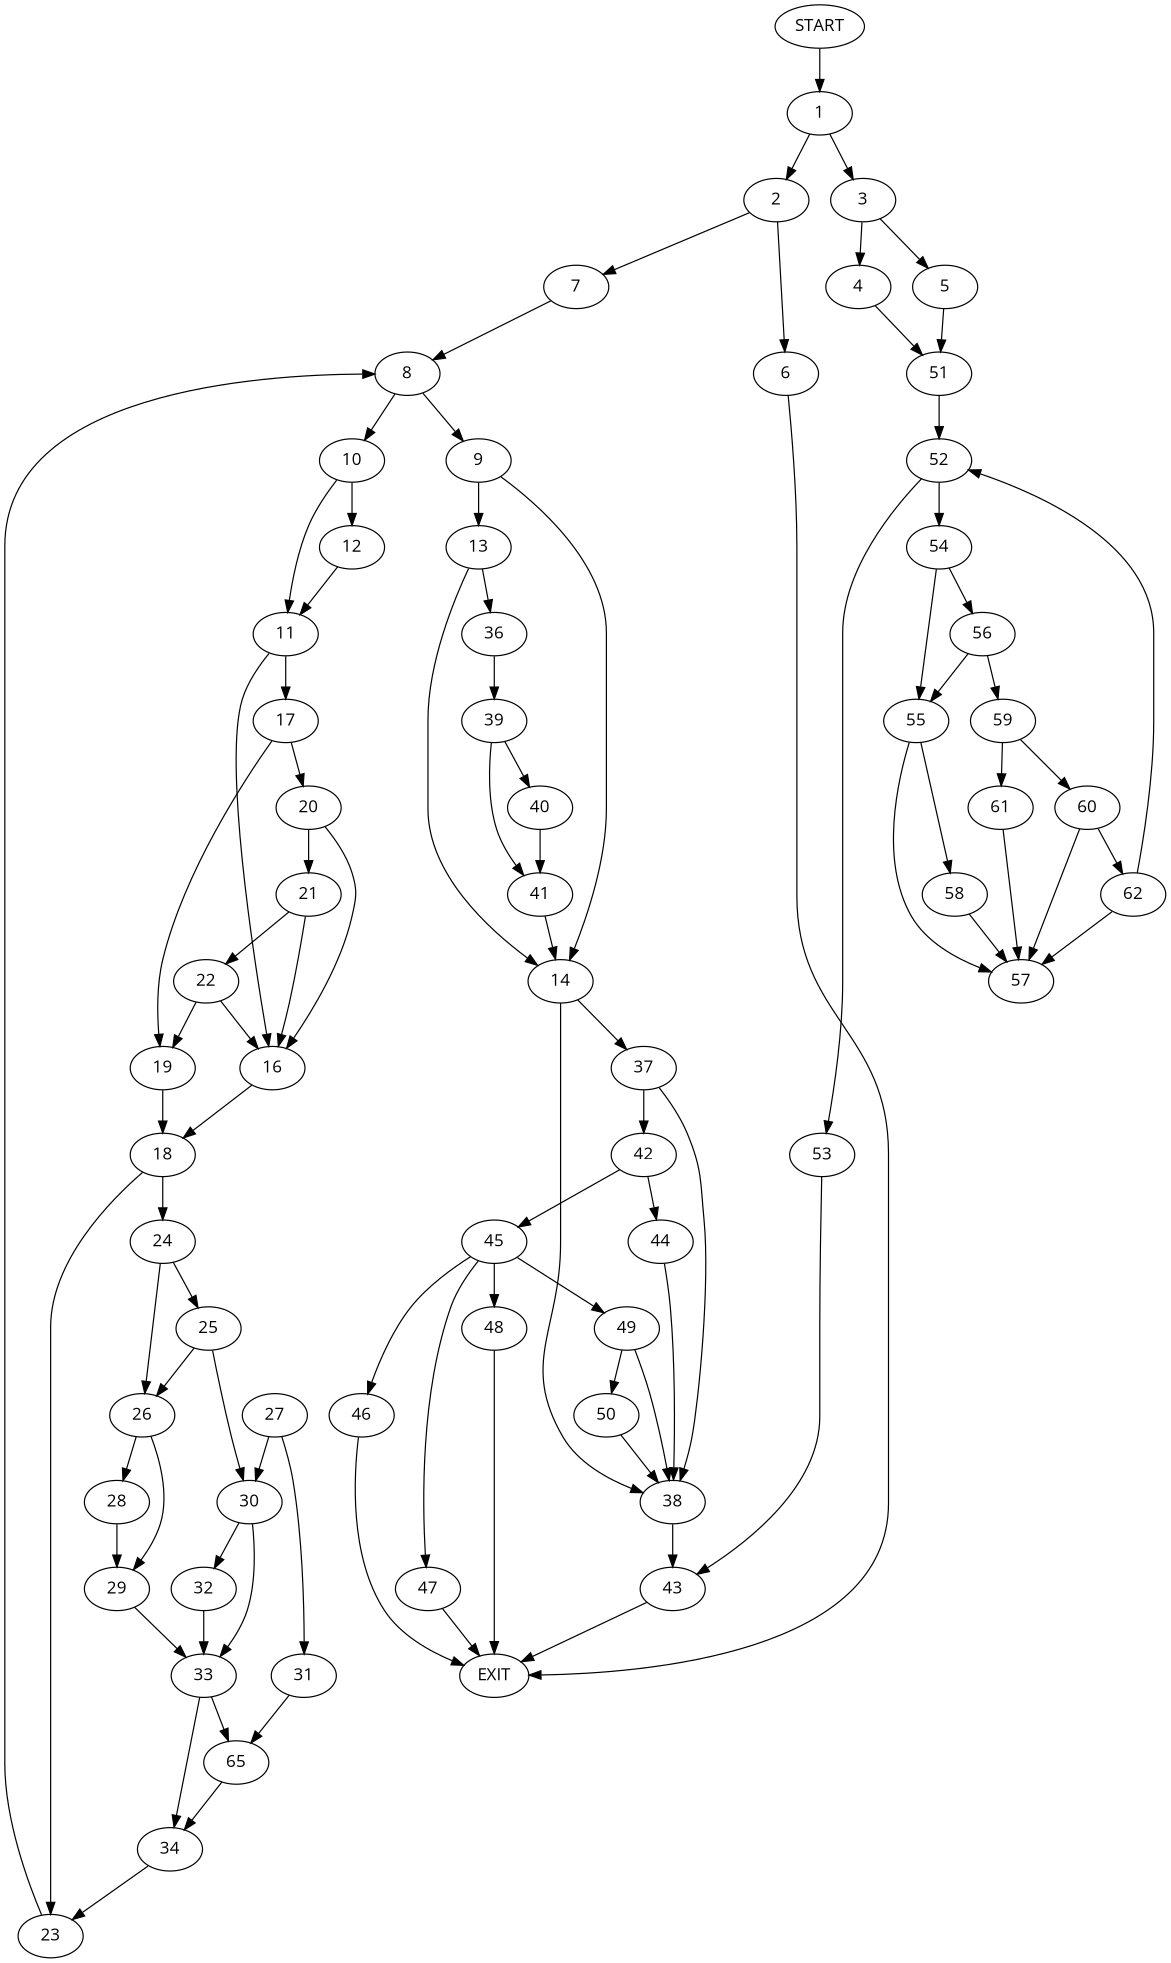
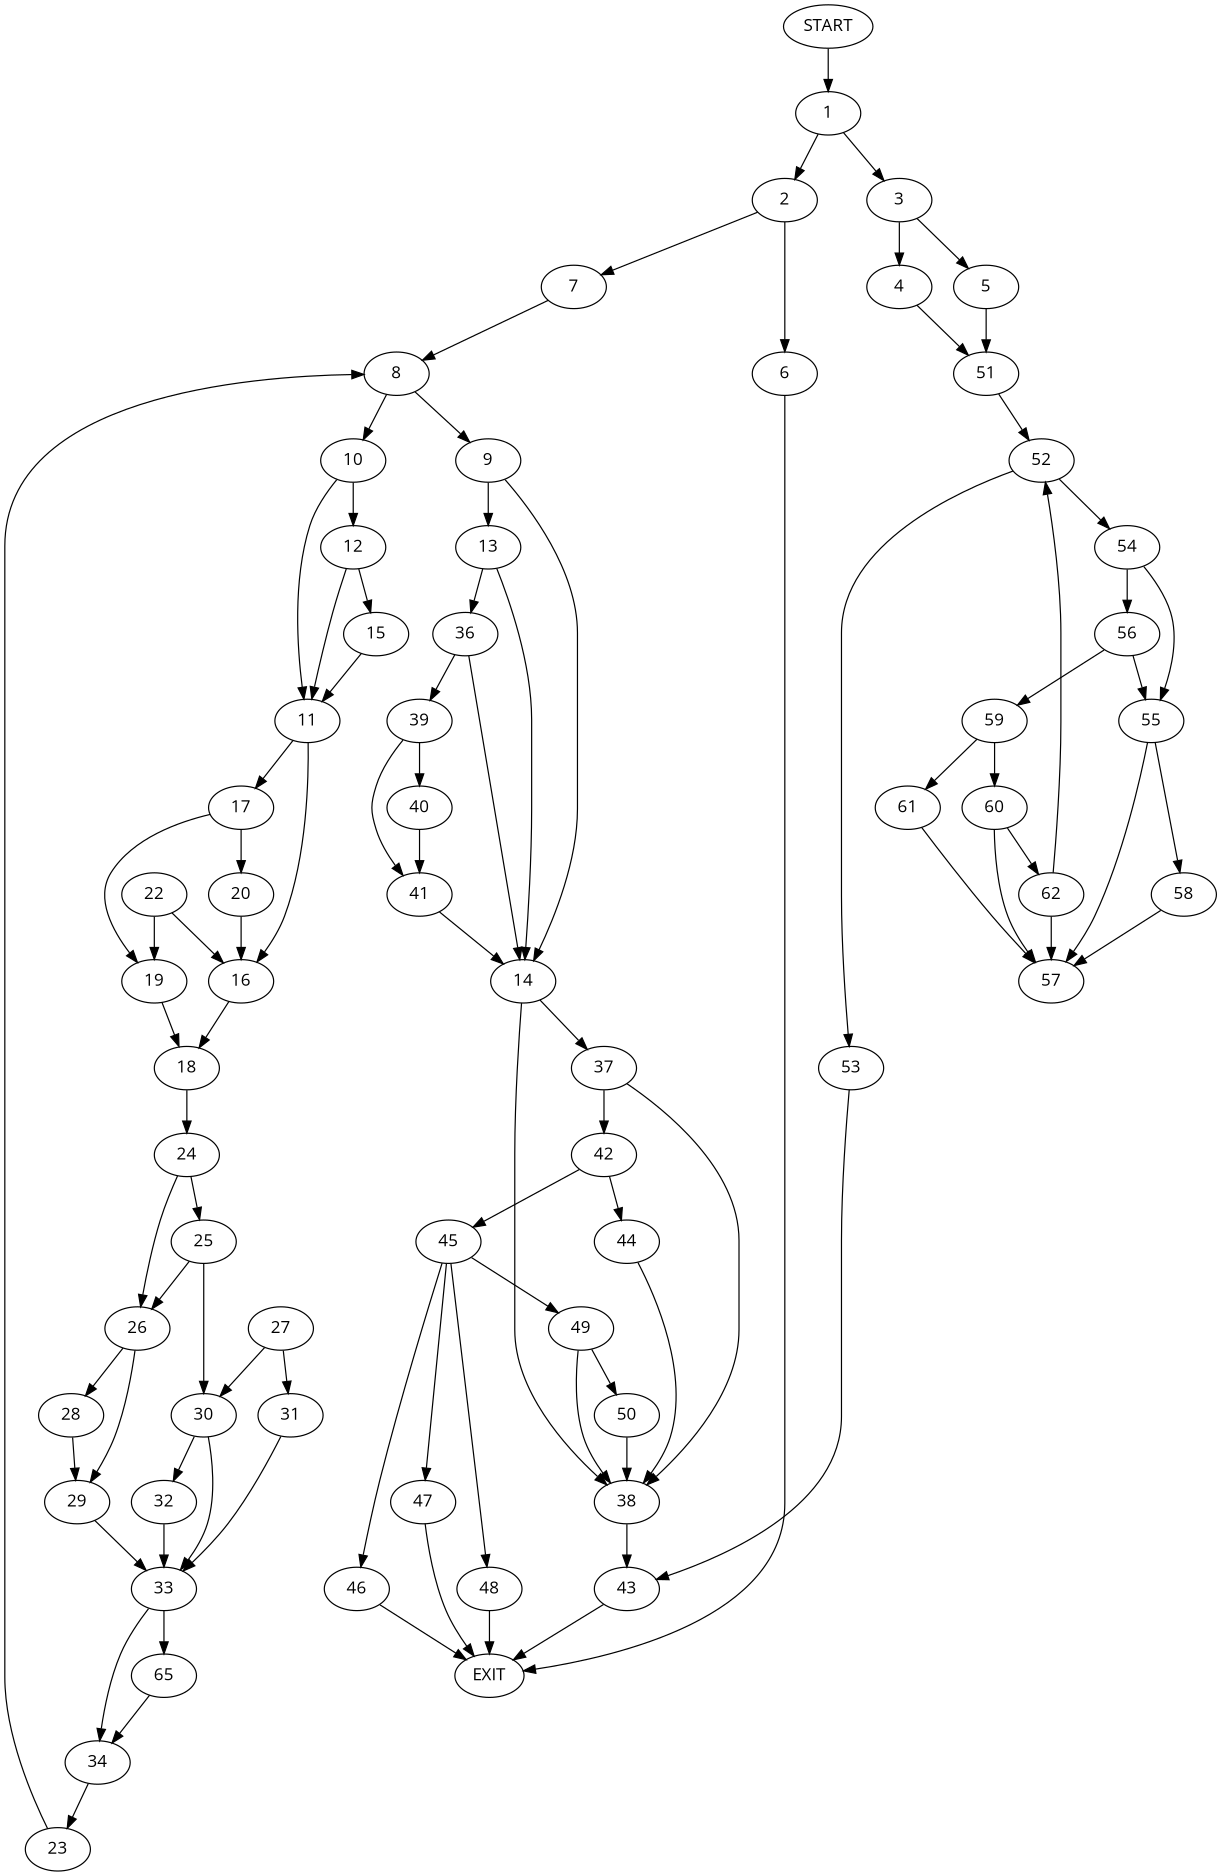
node "15": added
edge "36" -> "14": added
node "21": removed
edge "18" -> "23": removed
edge "31" -> "65": now "31" -> "33"
